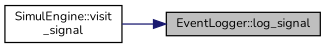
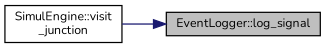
node "SimulEngine::visit _signal": label "SimulEngine::visit _signal" -> "SimulEngine::visit _junction"
